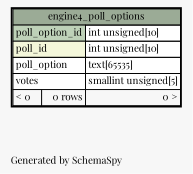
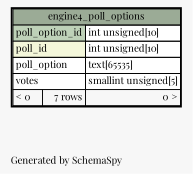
node "engine4_poll_options": text "0 rows" -> "7 rows"
